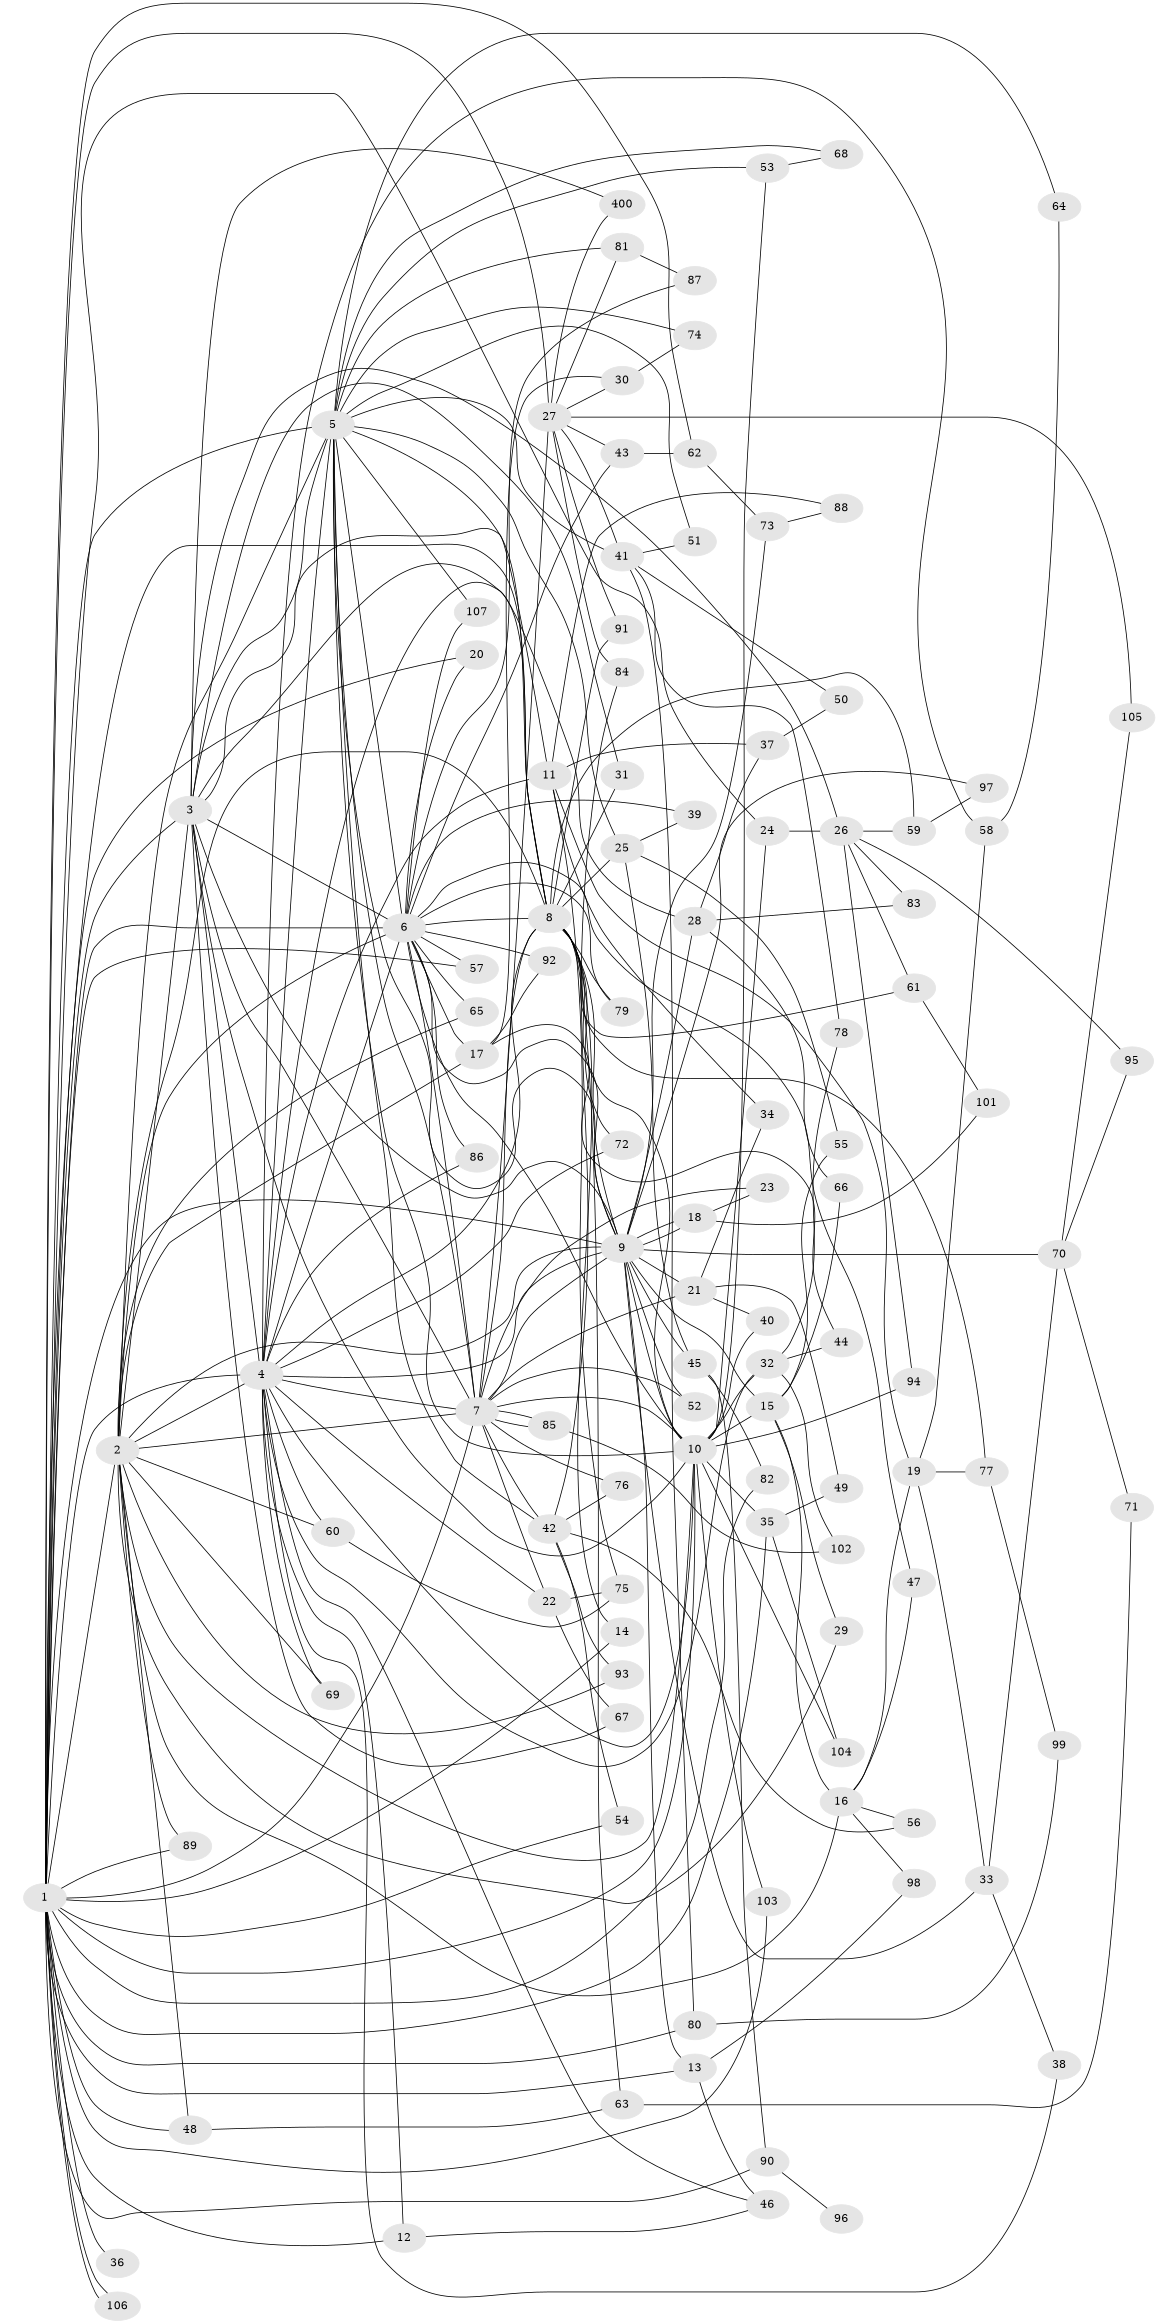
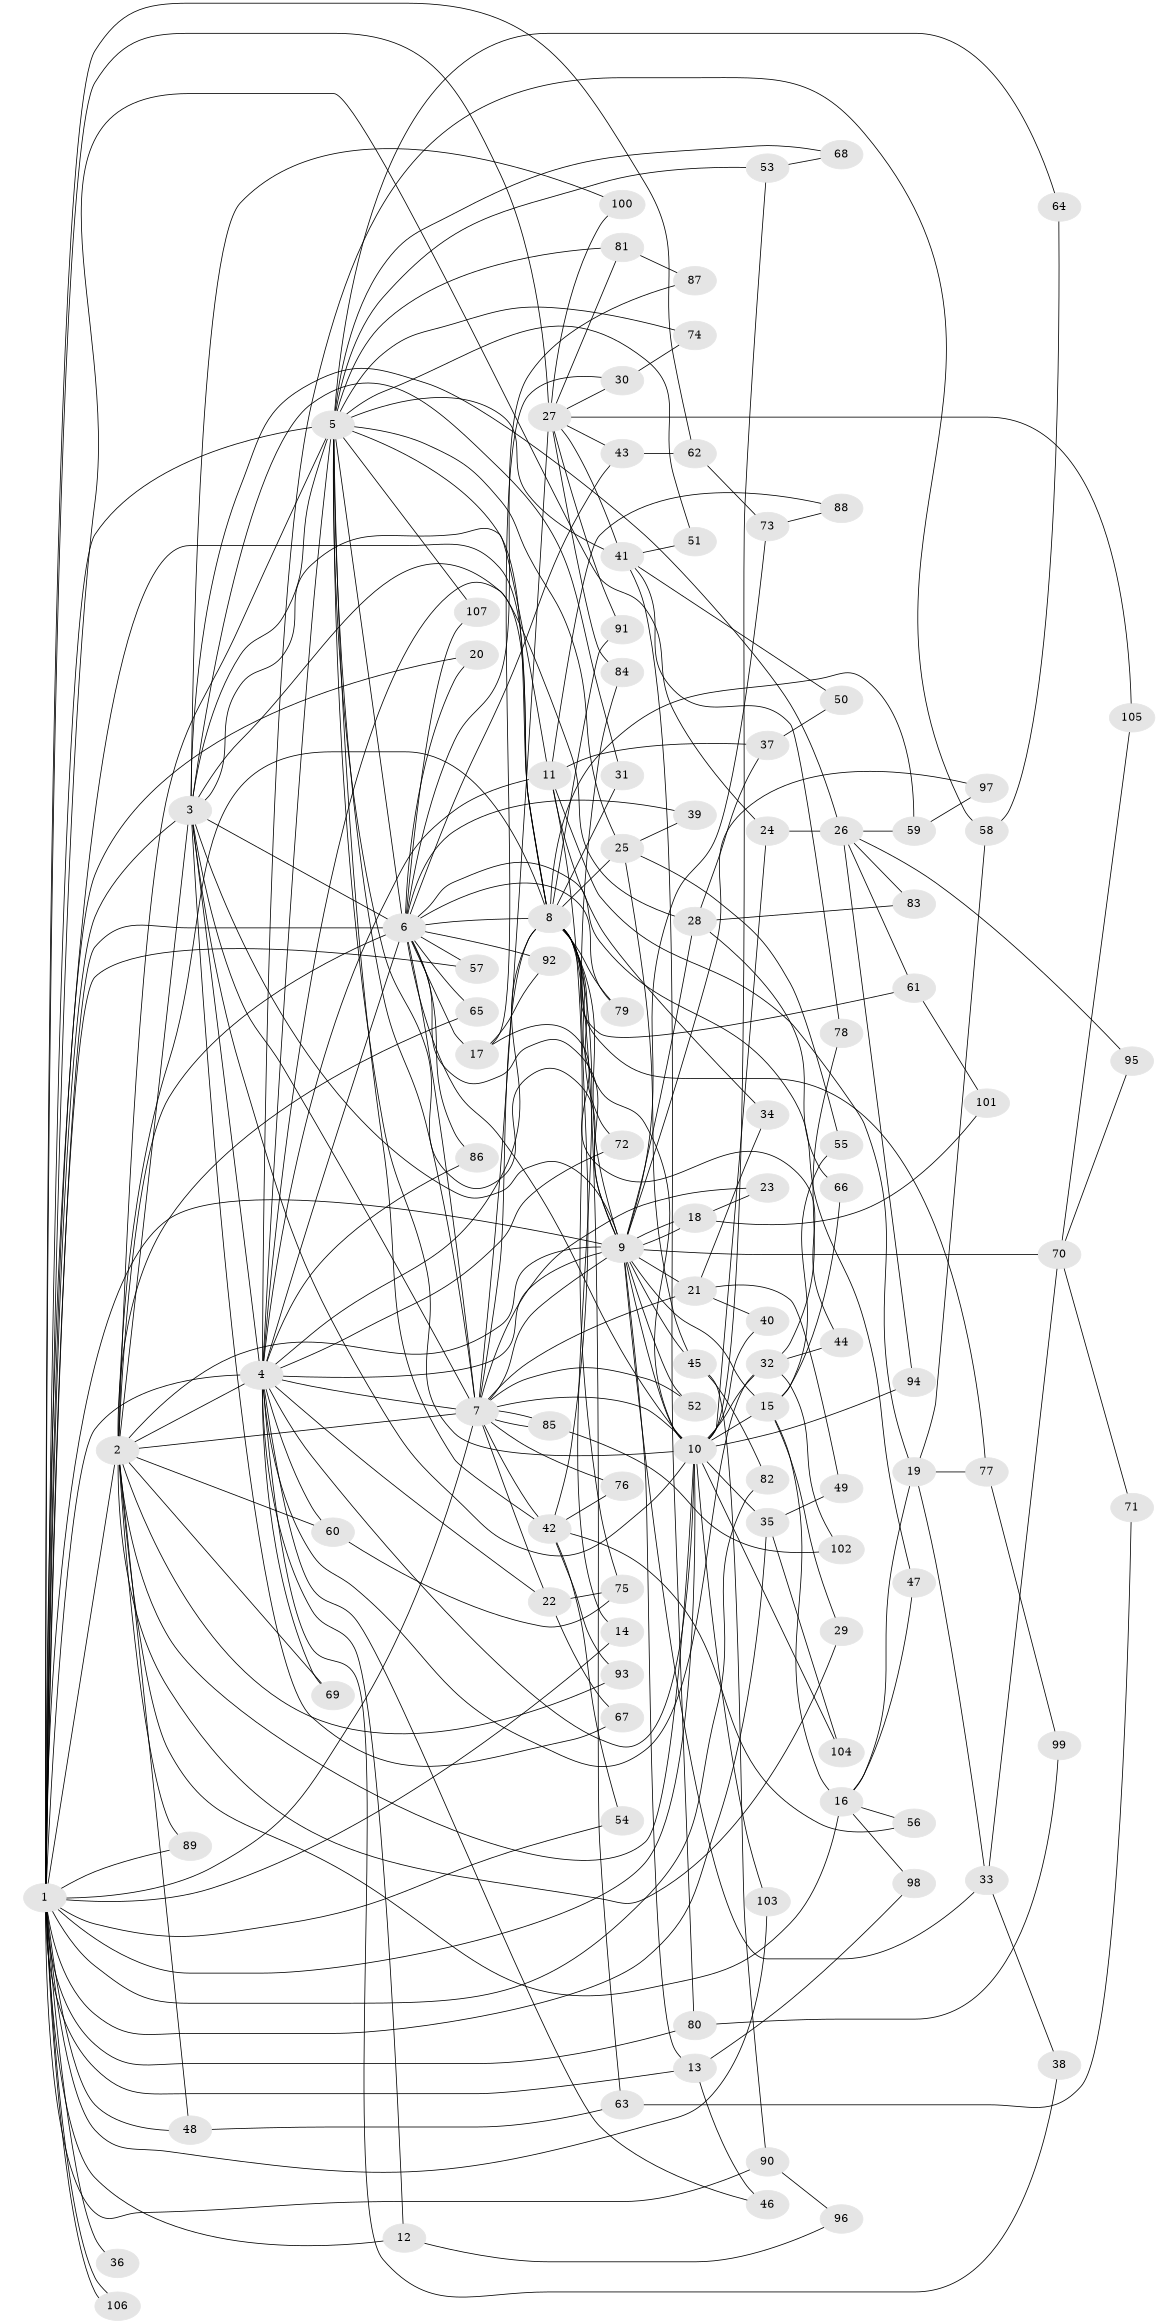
node "400": label "400" -> "100"
edge "17" -- "2": removed
edge "46" -- "12": now "96" -- "12"
